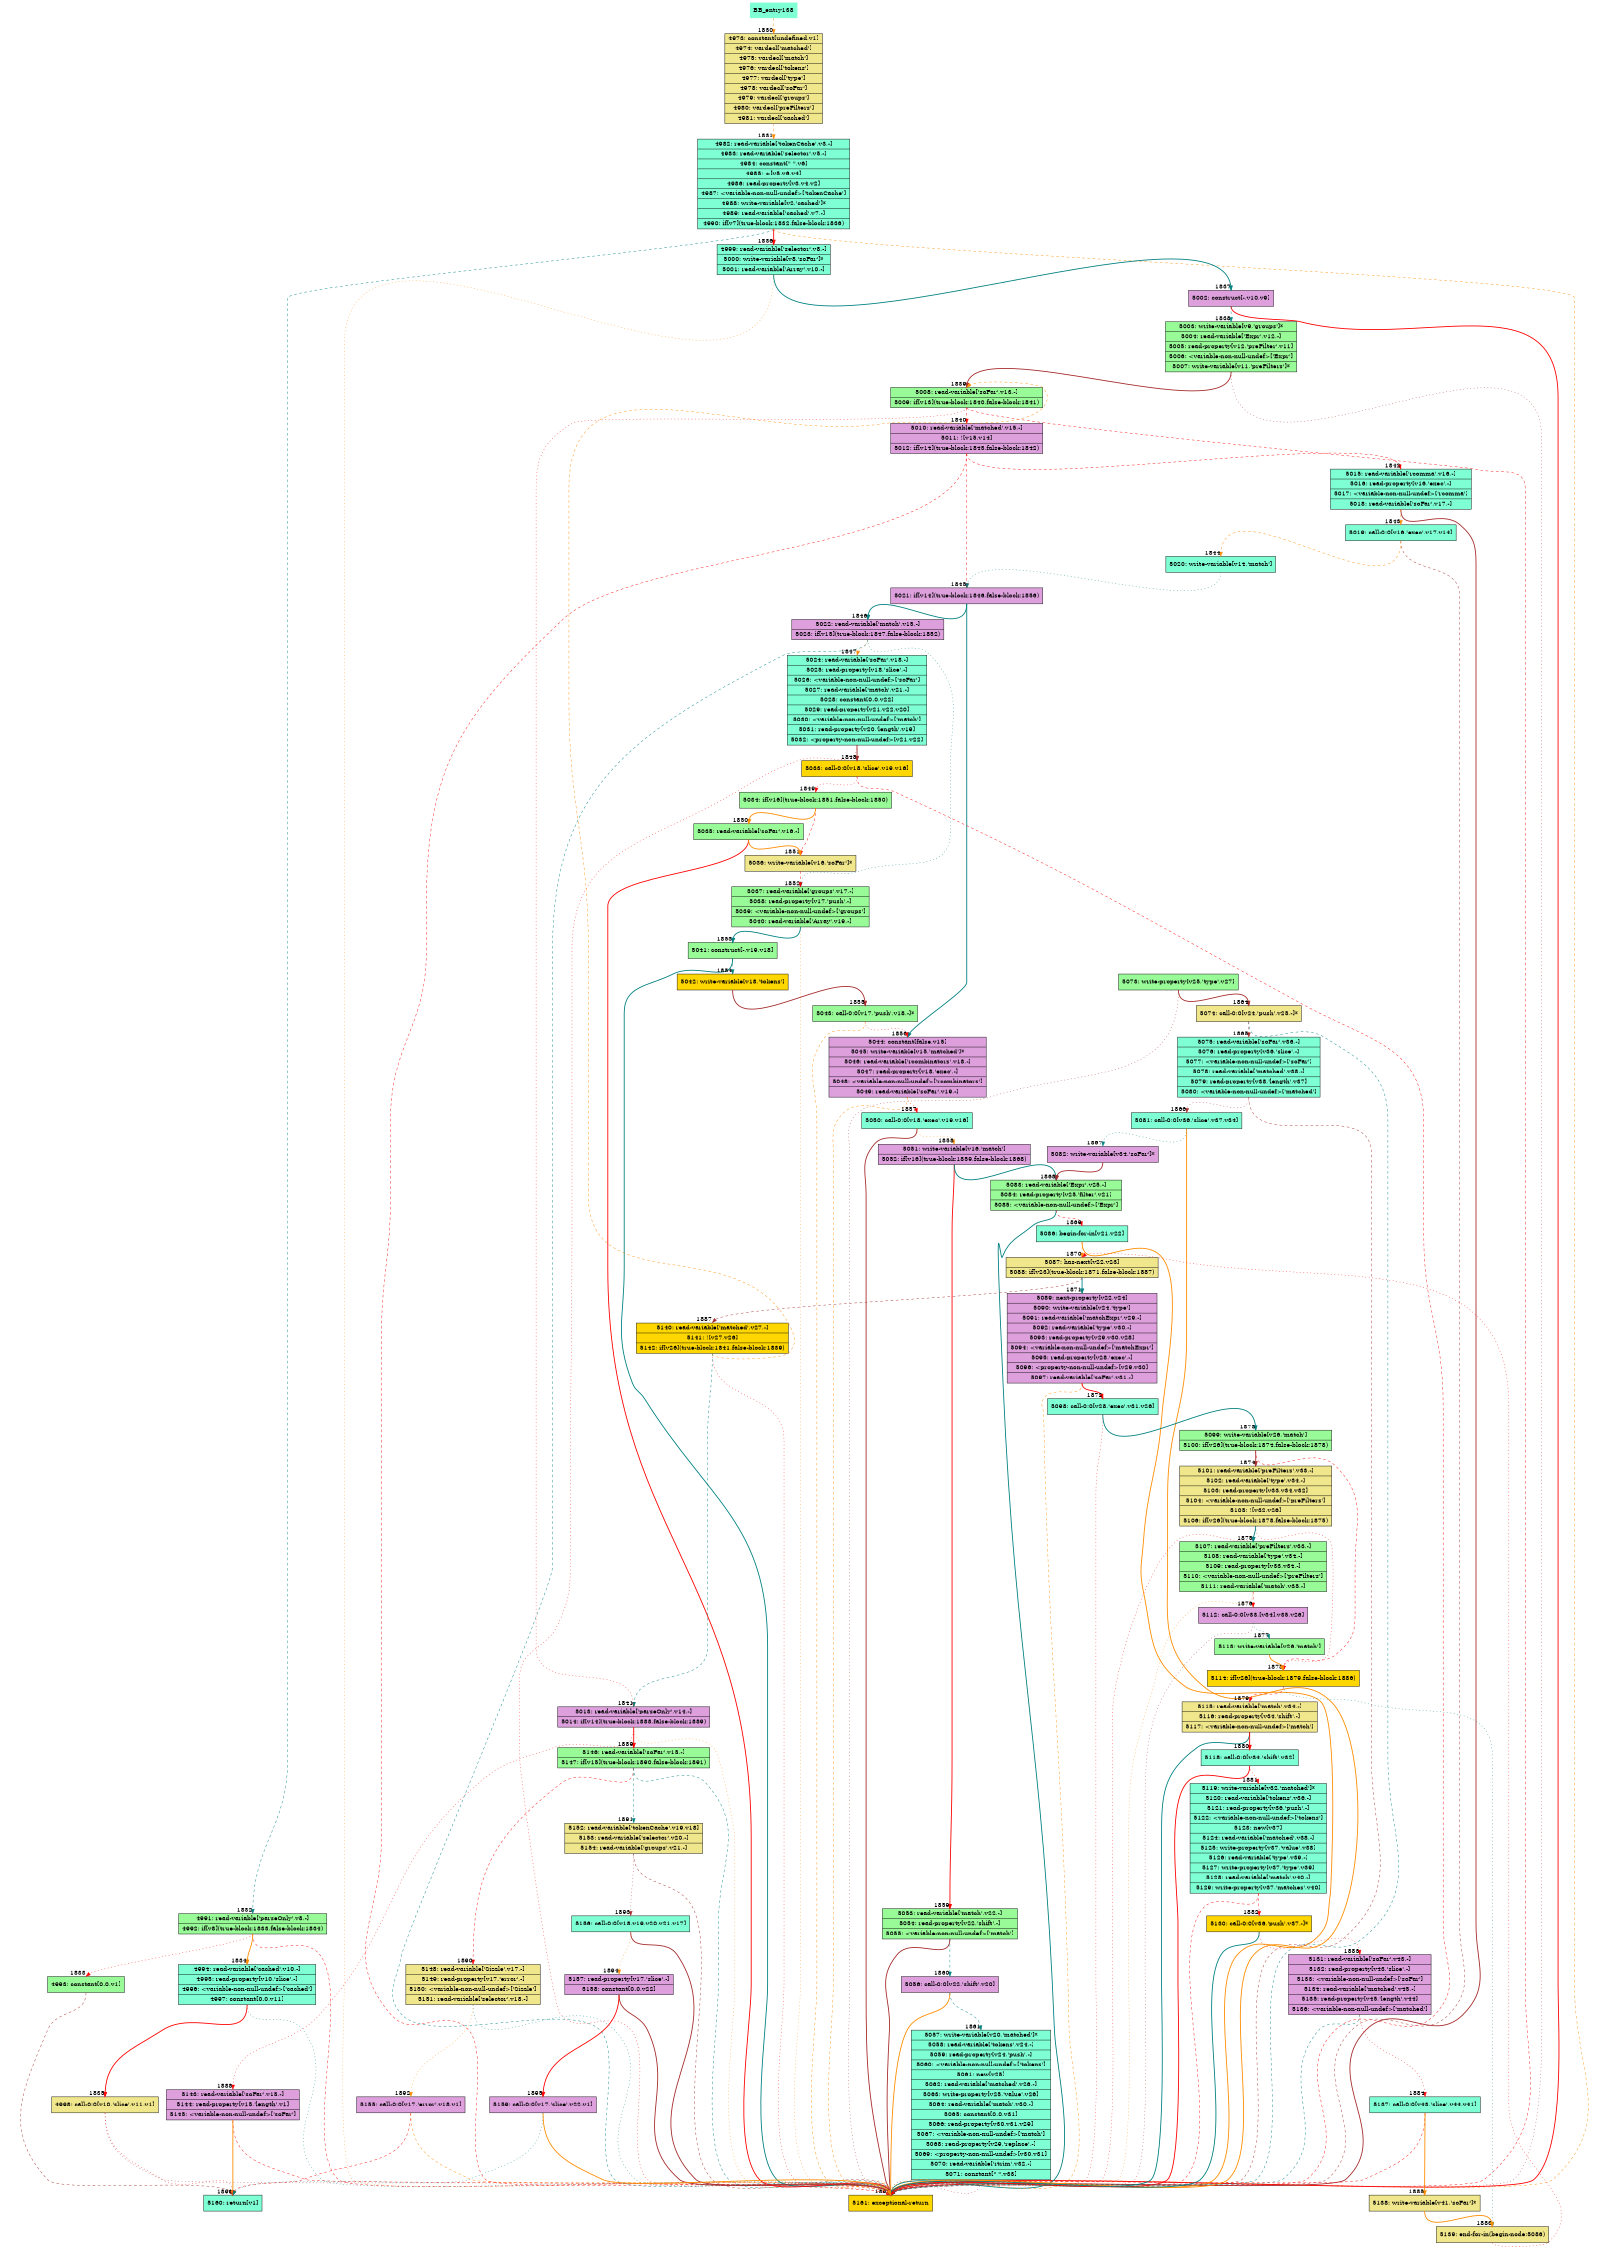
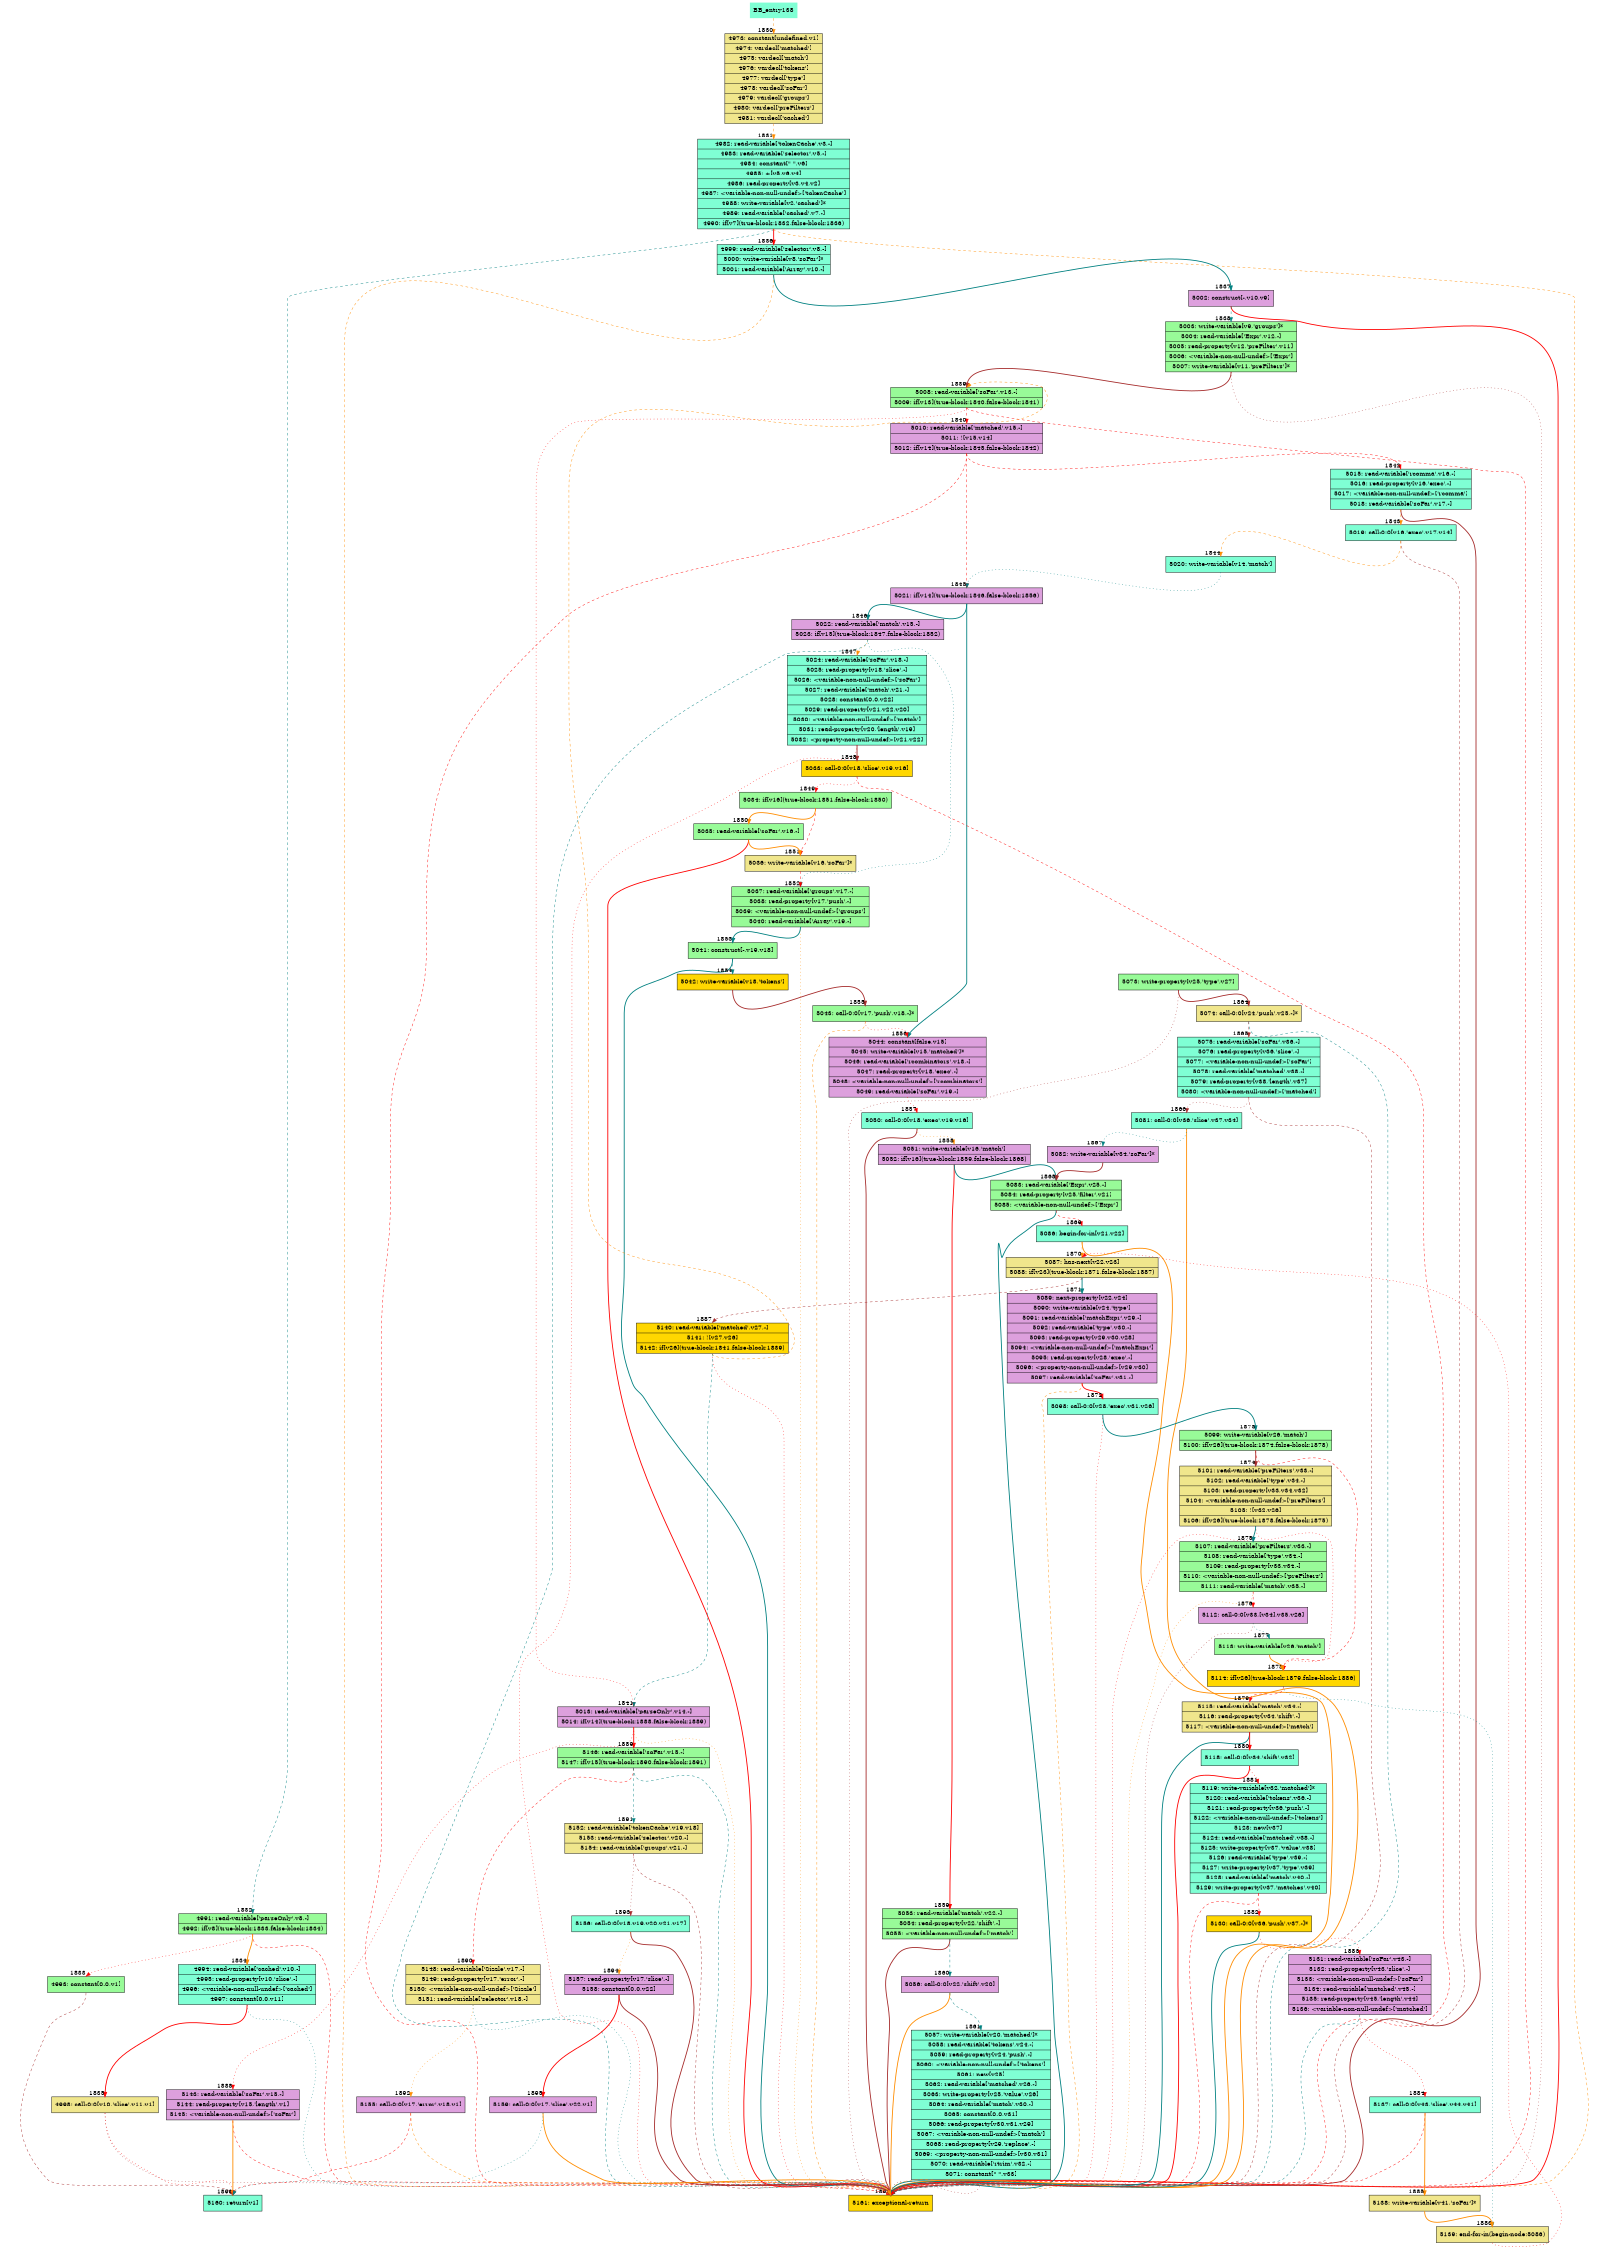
edge "4999: read-variable['selector',v8,-]" -> "5161: exceptional-return": style dotted -> dashed
edge "5044: constant[false,v15]" -> "5161: exceptional-return": removed
